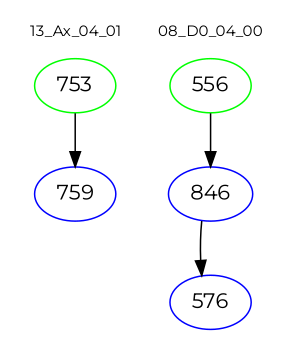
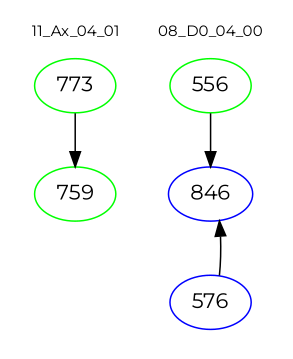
cluster "13_Ax_04_01": label "13_Ax_04_01" -> "11_Ax_04_01"
node "753": label "753" -> "773"
node "759": color blue -> green
edge "846" -> "576": reversed
